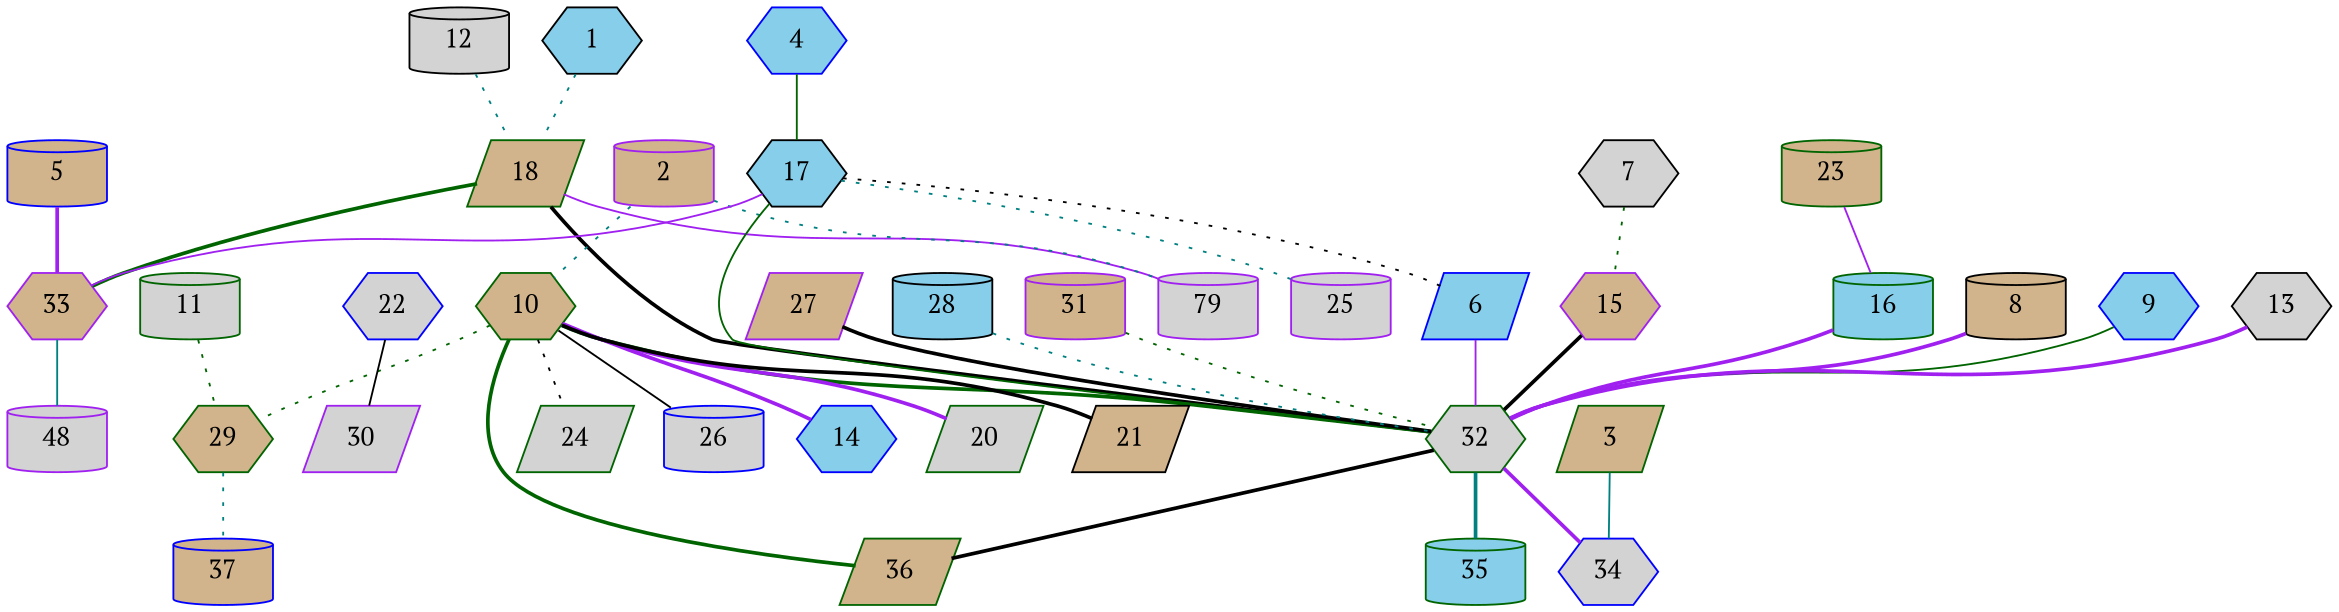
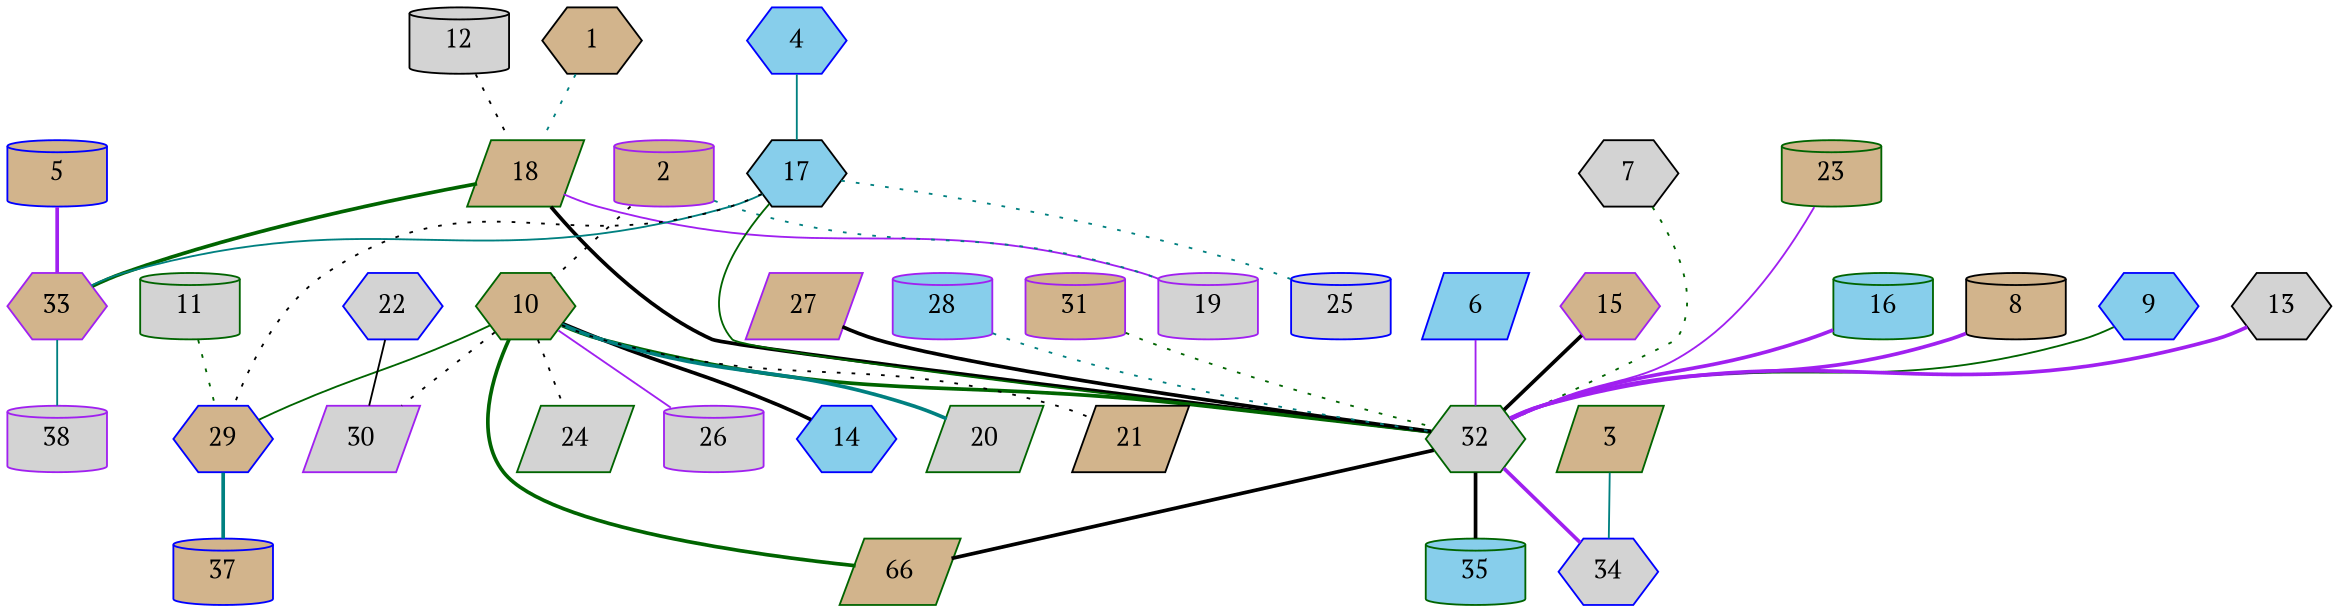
node "1": fillcolor skyblue -> tan
edge "12" -- "18": color teal -> black
edge "4" -- "17": color darkgreen -> teal
edge "17" -- "6": now "17" -- "29"
edge "17" -- "33": color purple -> teal
edge "7" -- "15": now "7" -- "32"
edge "23" -- "16": now "23" -- "32"
edge "2" -- "10": color teal -> black
node "28": color black -> purple
node "79": label "79" -> "19"
node "25": color purple -> blue
edge "10" -- "30": added
edge "10" -- "26": color black -> purple
edge "10" -- "20": color purple -> teal
edge "10" -- "21": style bold -> dotted
edge "10" -- "14": color purple -> black
edge "10" -- "29": style dotted -> solid
node "48": label "48" -> "38"
node "29": color darkgreen -> blue
node "26": color blue -> purple
edge "29" -- "37": style dotted -> bold
edge "32" -- "35": color teal -> black
node "36": label "36" -> "66"
